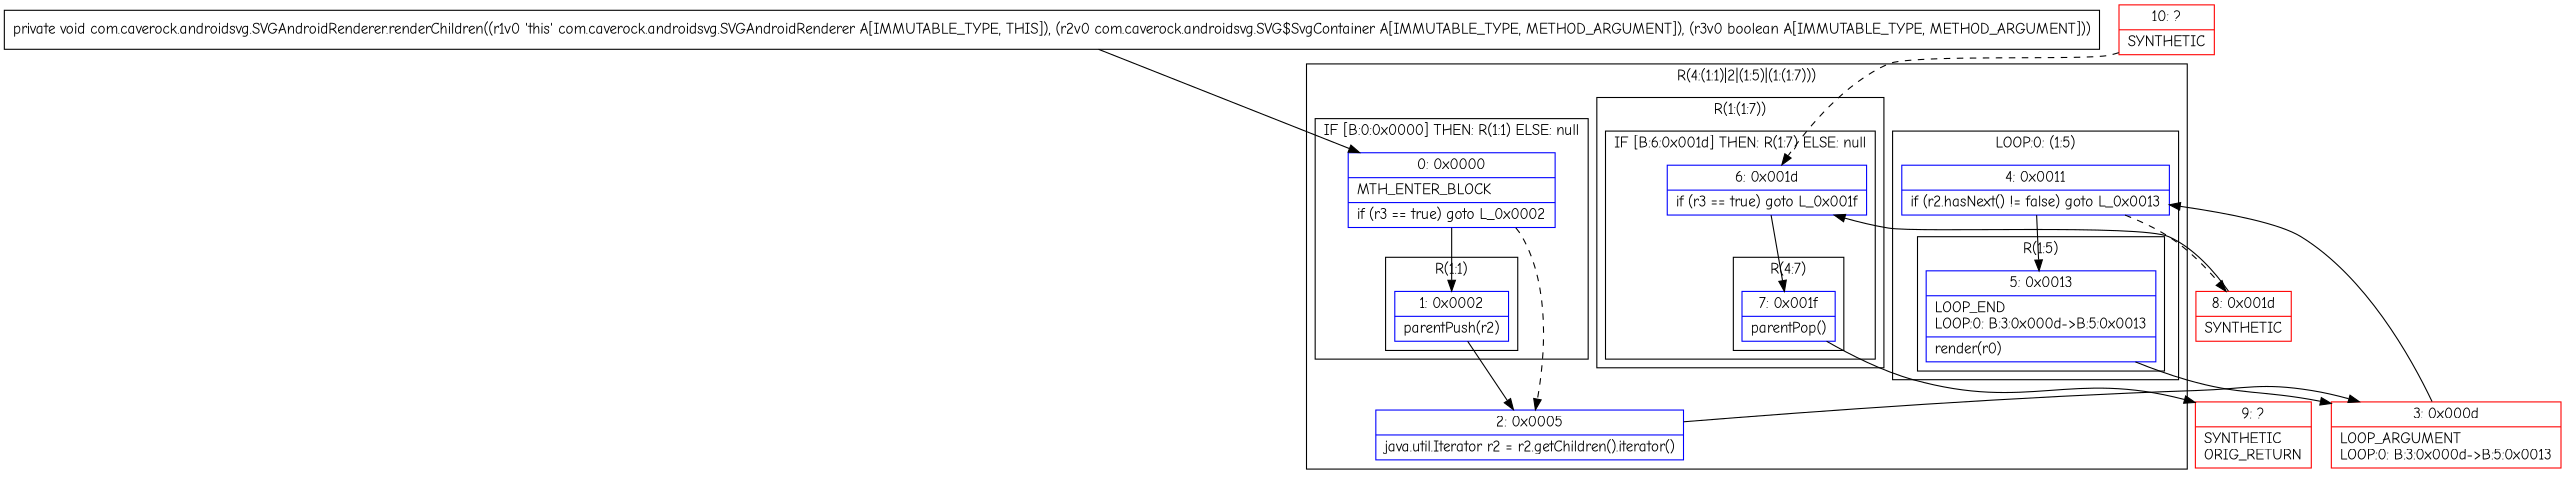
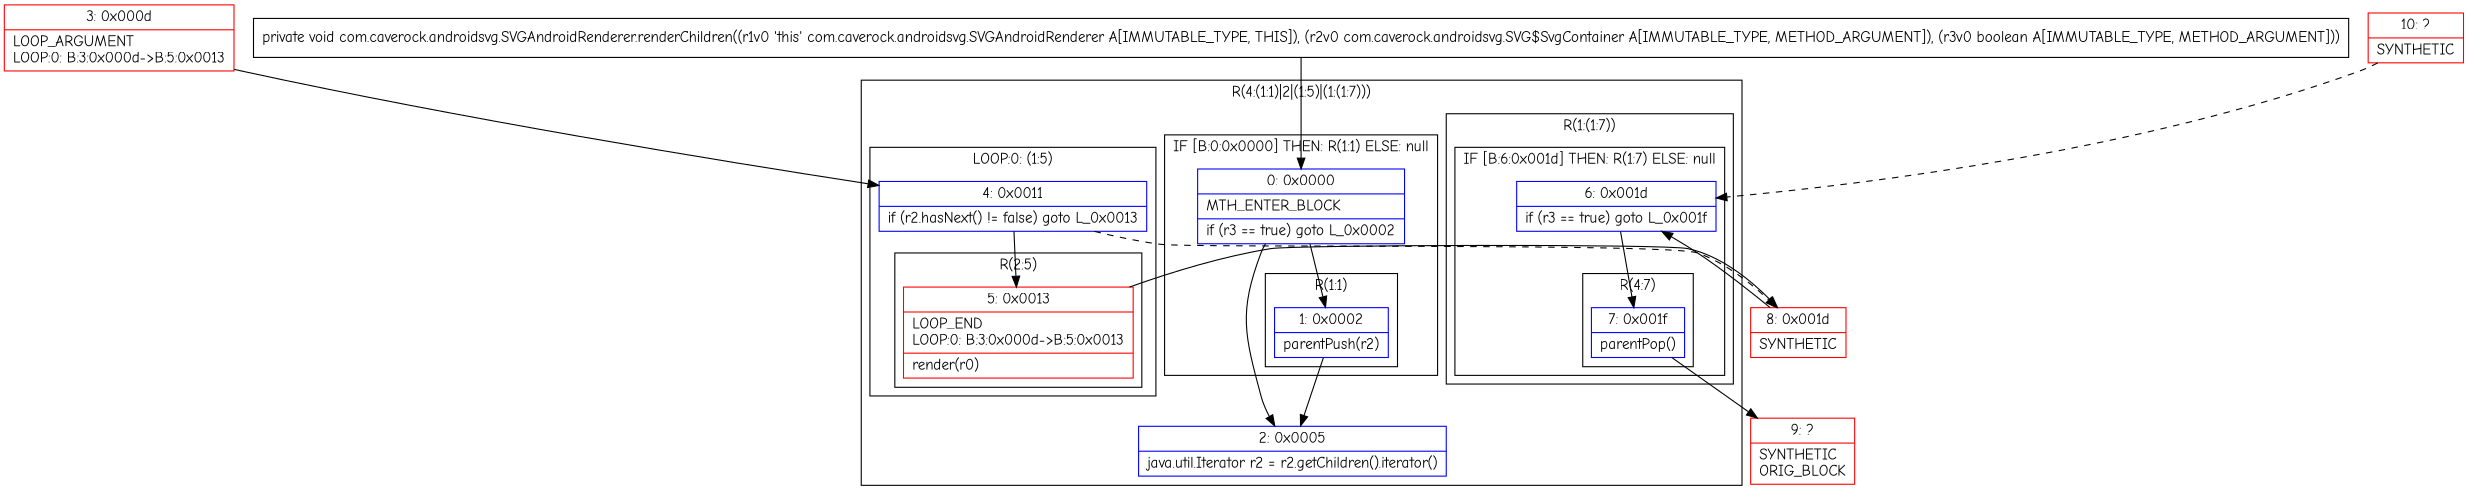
cluster "R(1:5)": label "R(1:5)" -> "R(2:5)"
edge "0: 0x0000" -> "2: 0x0005": style dashed -> solid
node "5: 0x0013": color blue -> red
edge "5: 0x0013" -> "3: 0x000d": now "5: 0x0013" -> "8: 0x001d"
edge "2: 0x0005" -> "3: 0x000d": removed
node "9: ?": text "ORIG_RETURN" -> "ORIG_BLOCK"
